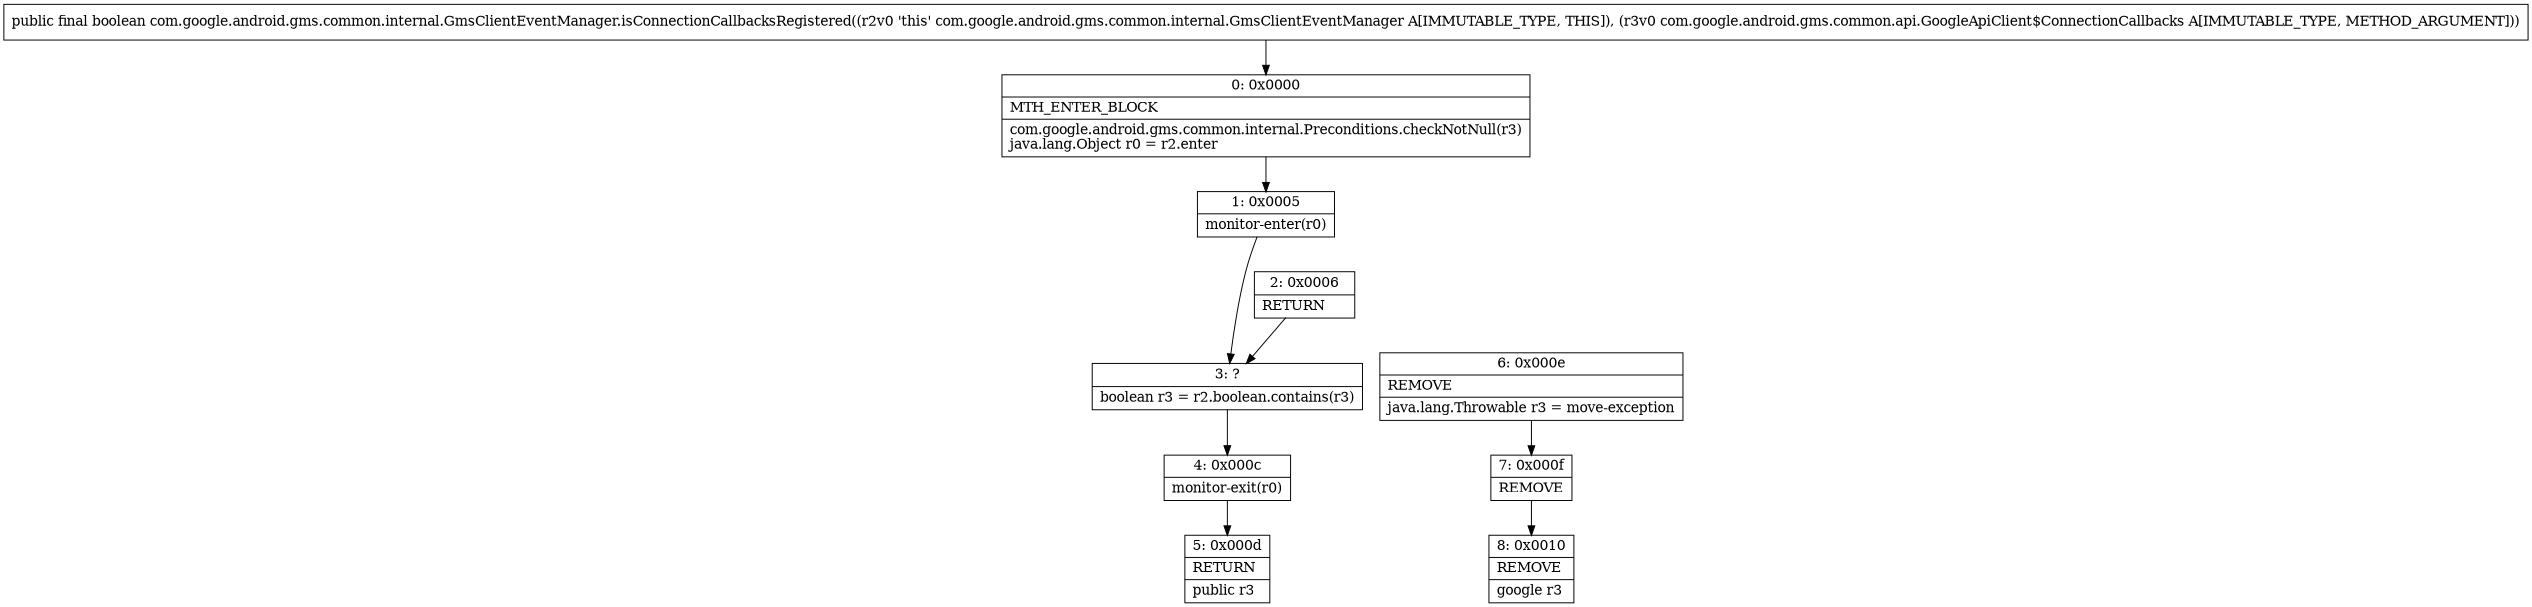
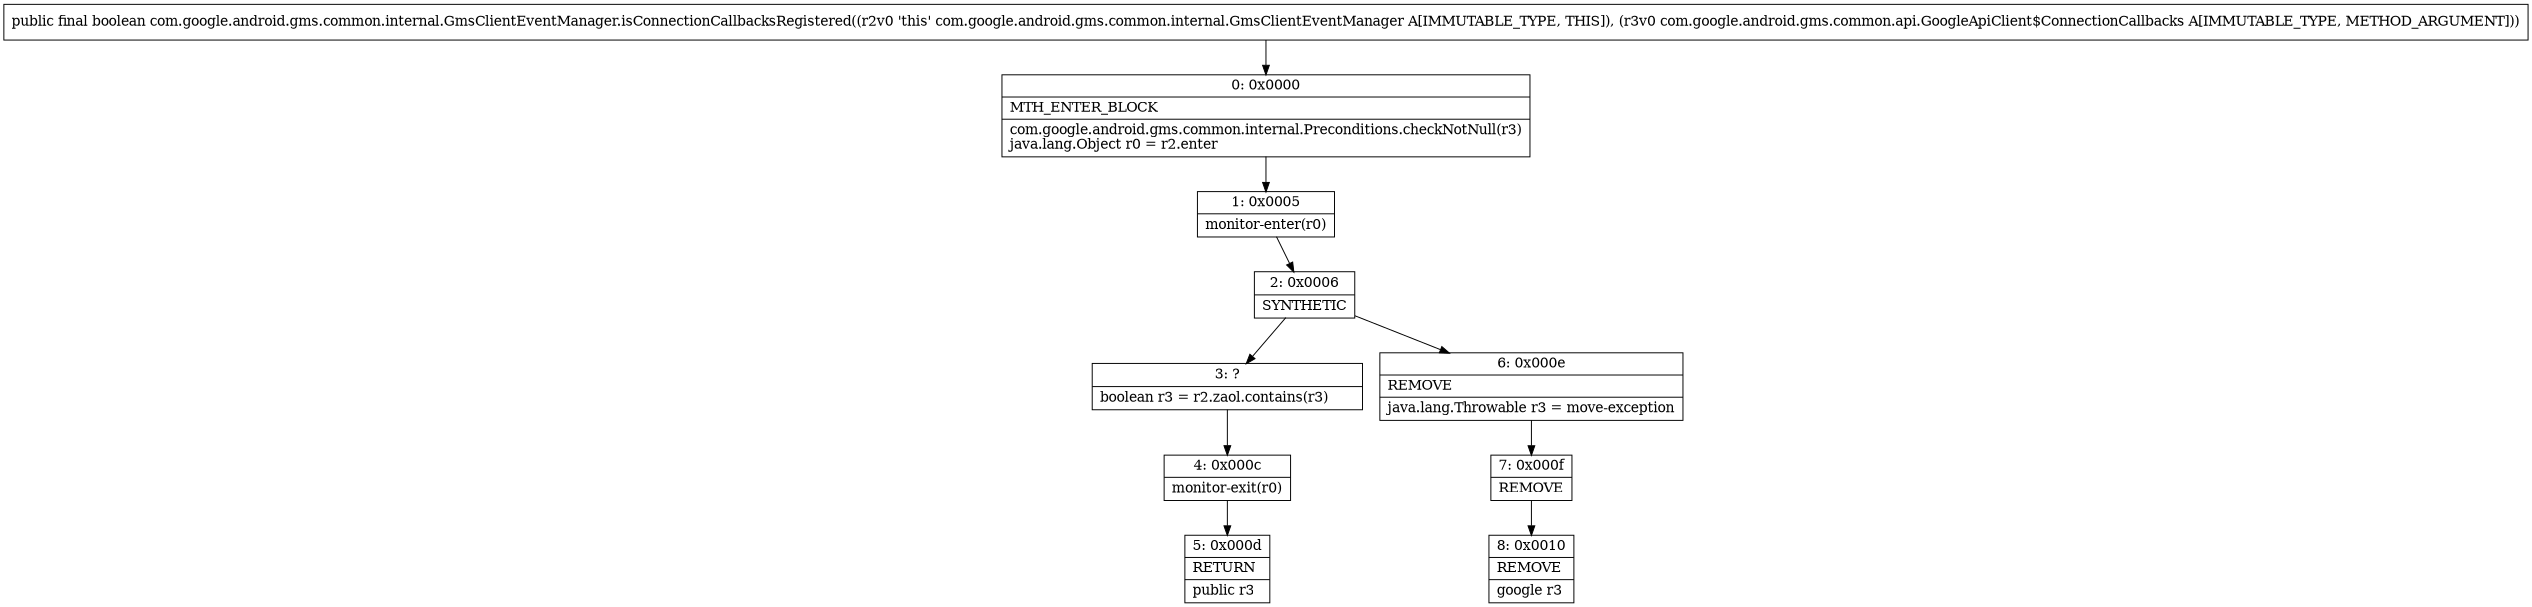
edge "1: 0x0005" -> "3: ?": now "1: 0x0005" -> "2: 0x0006"
node "2: 0x0006": text "RETURN" -> "SYNTHETIC"
edge "2: 0x0006" -> "6: 0x000e": added
node "3: ?": text "boolean r3 = r2.boolean.contains(r3)" -> "boolean r3 = r2.zaol.contains(r3)"
